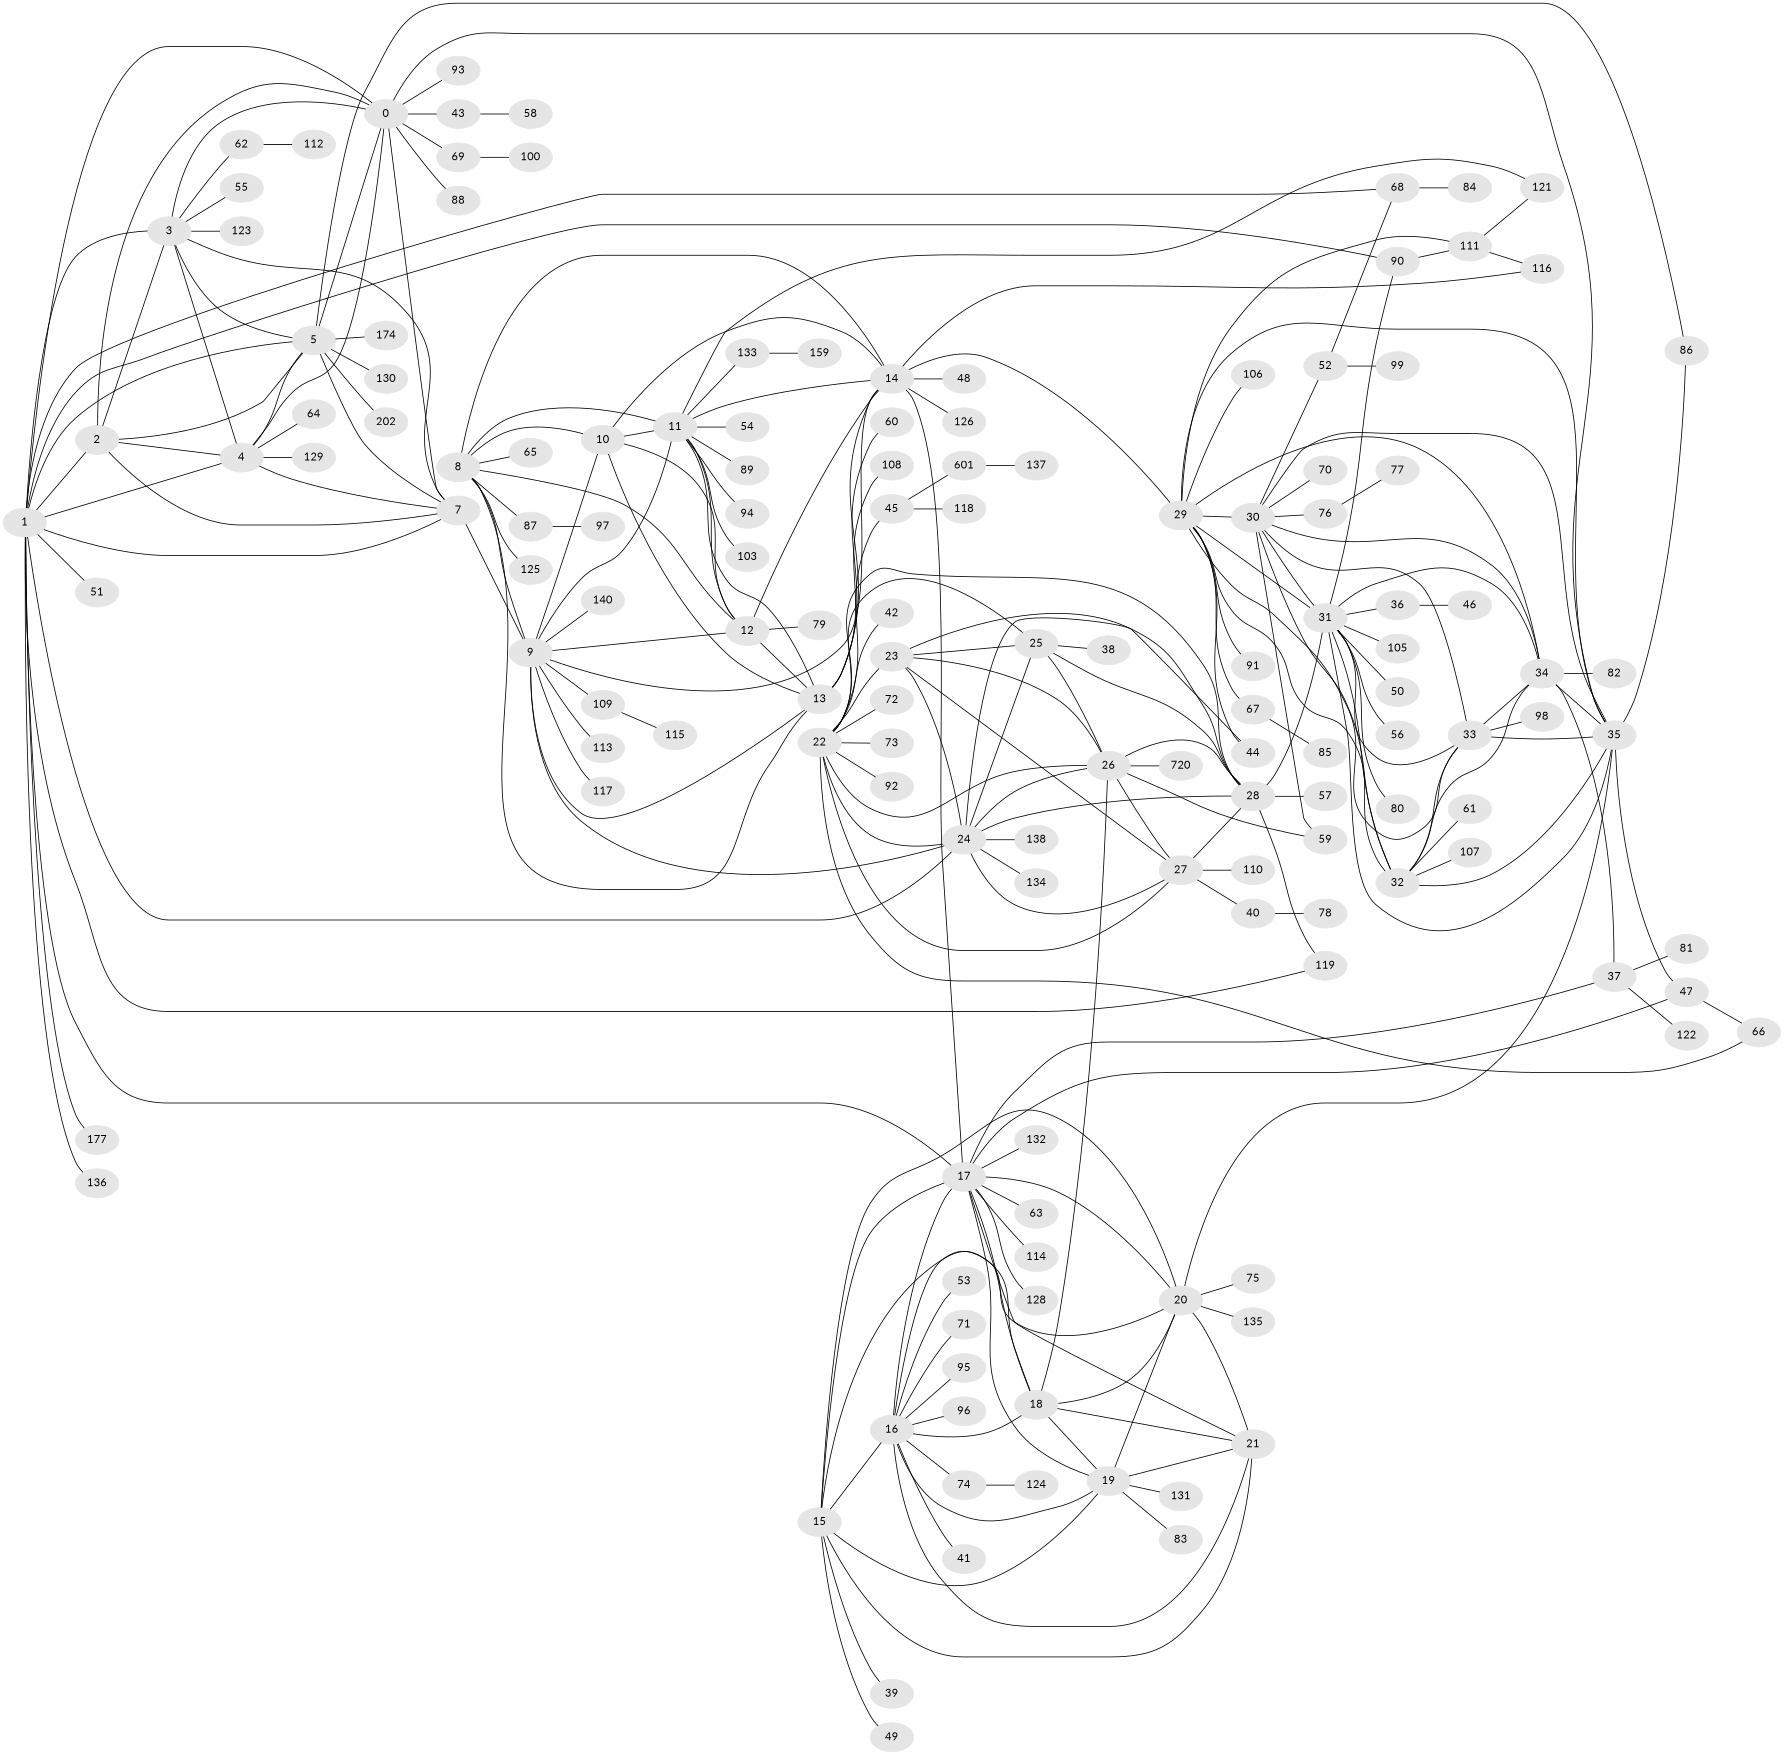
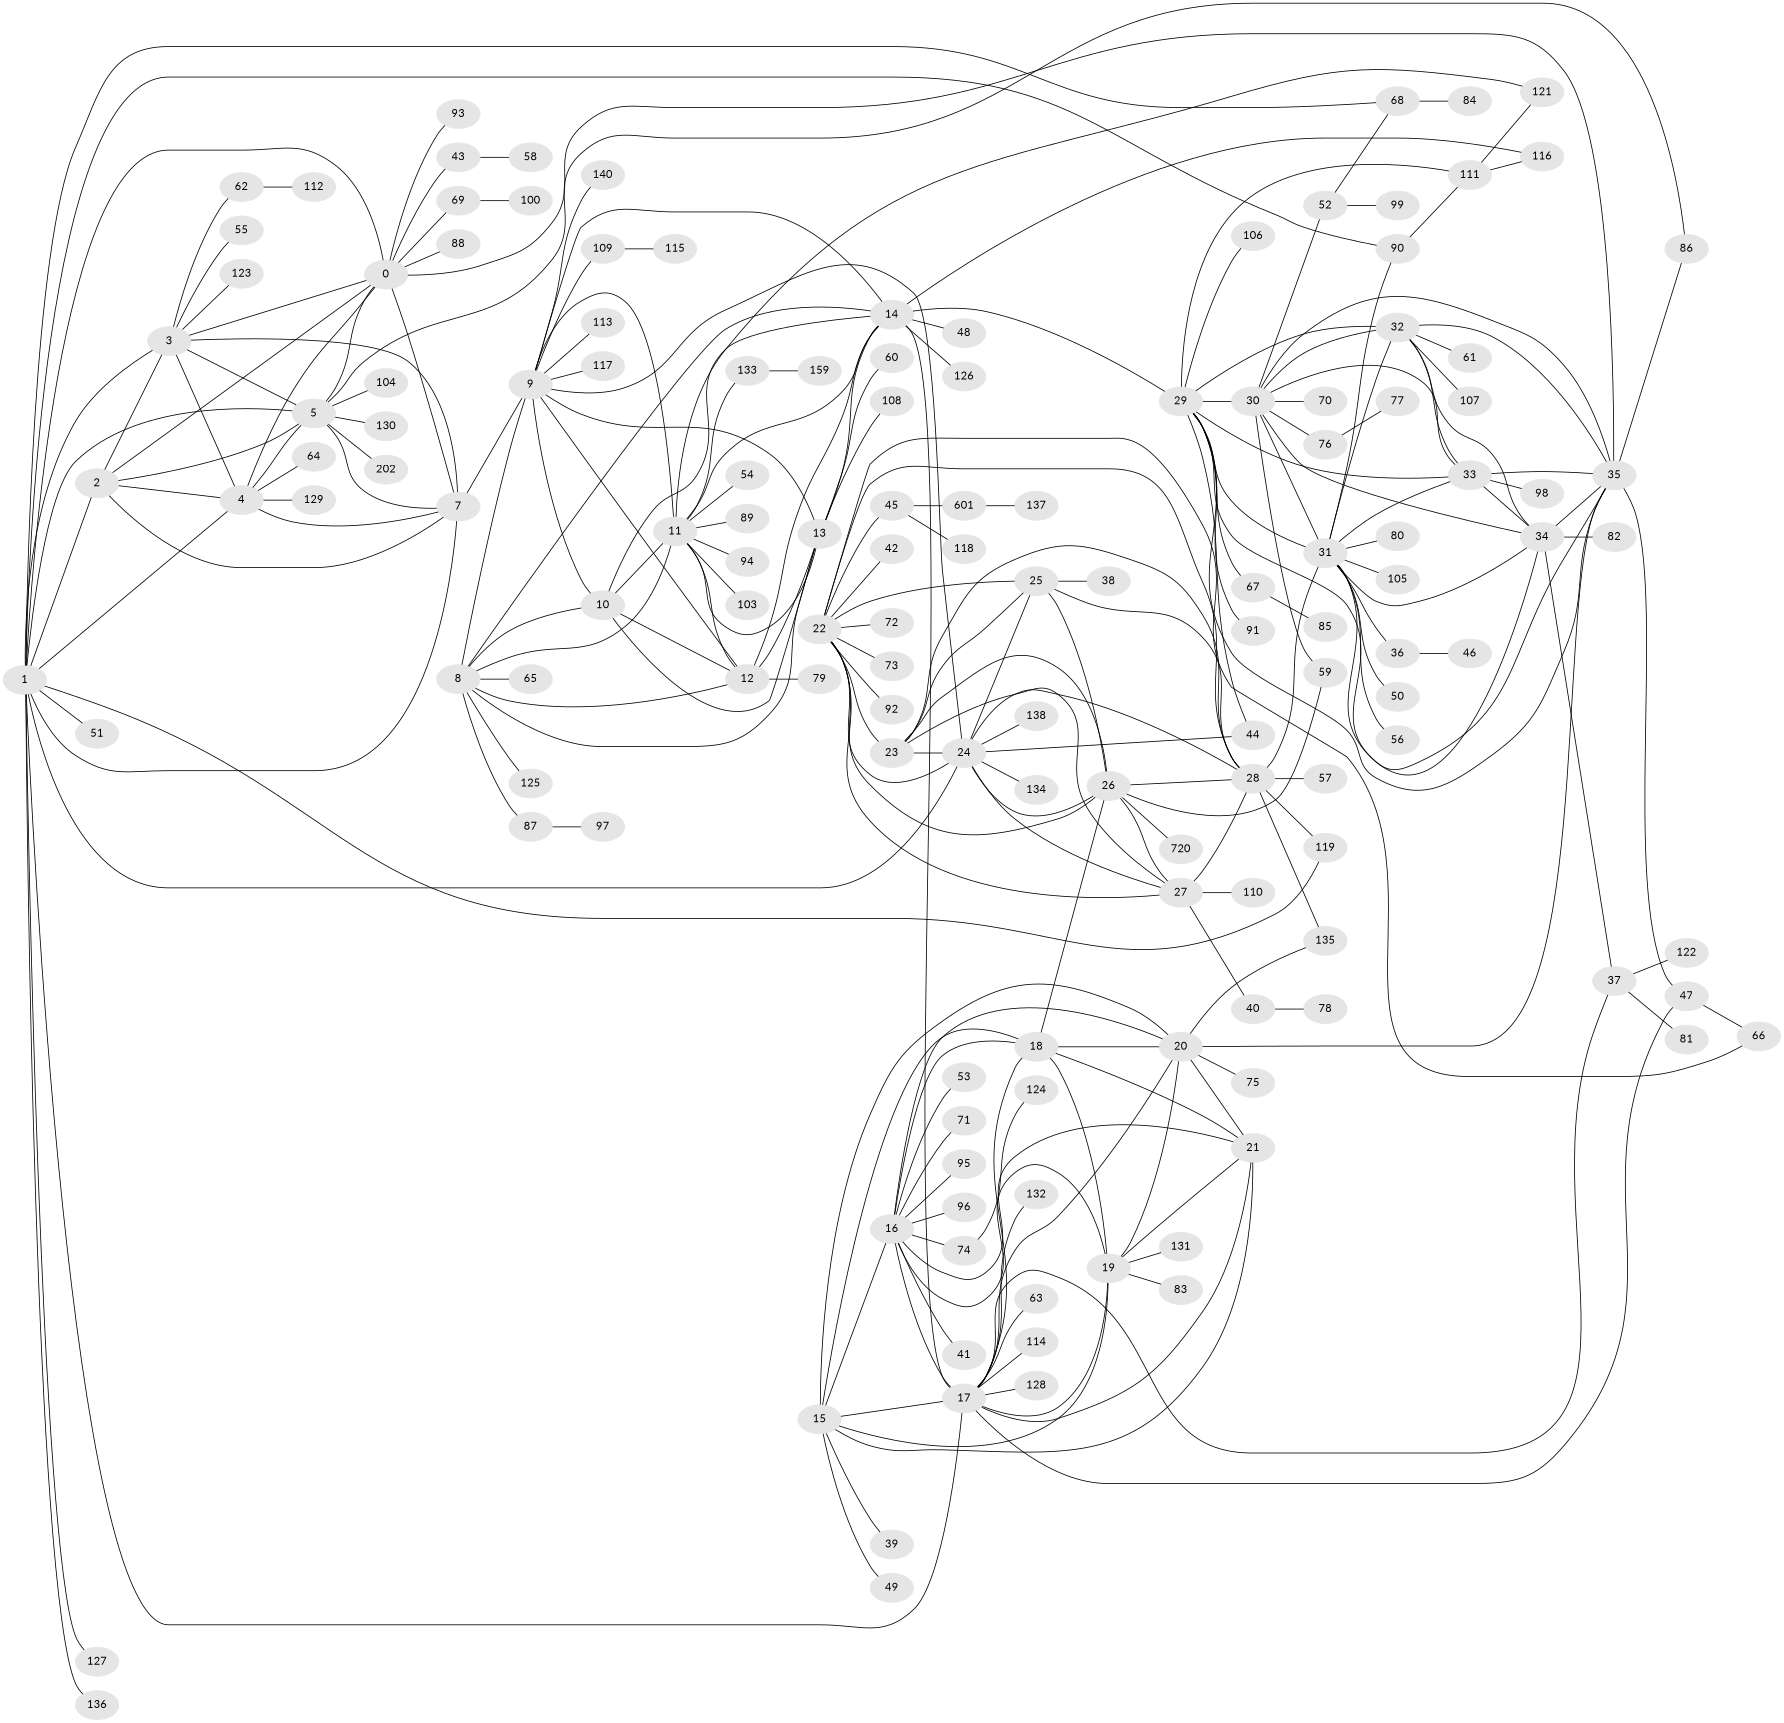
node "174": label "174" -> "104"
edge "28" -- "135": added
node "177": label "177" -> "127"
